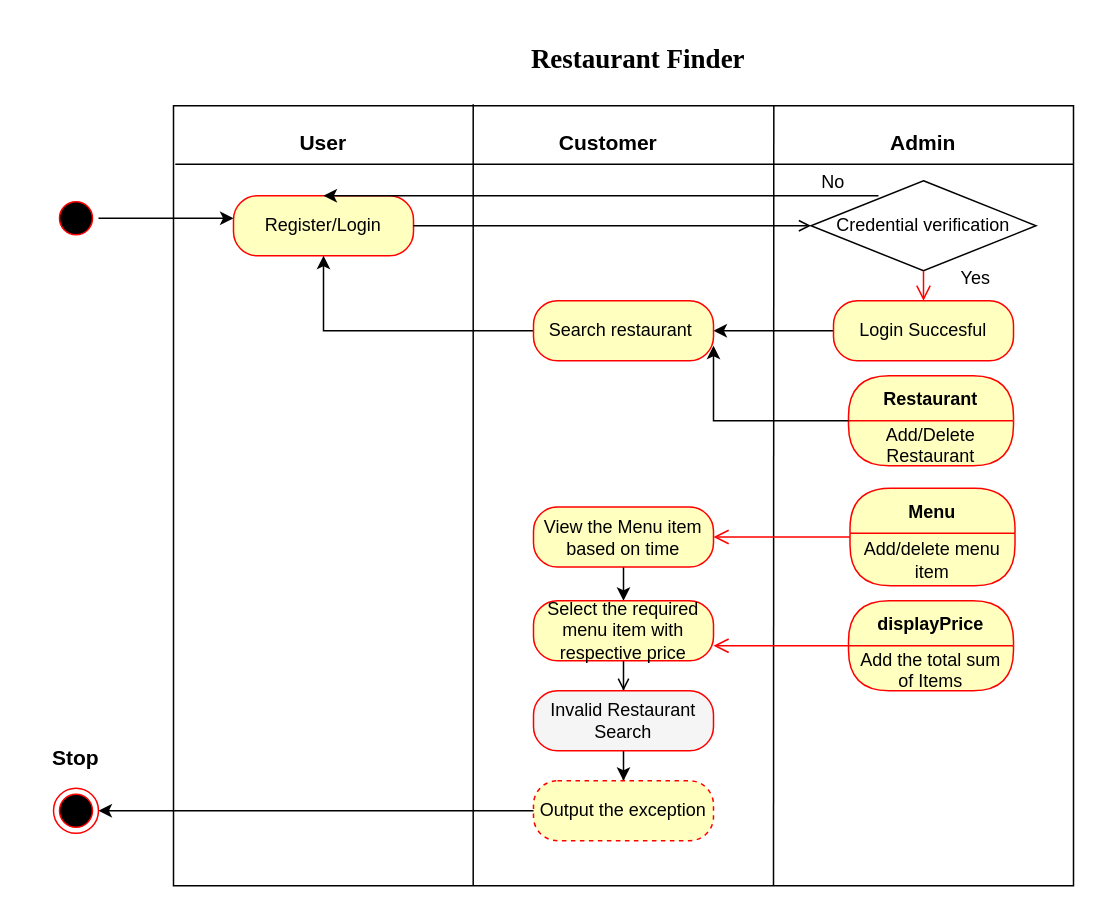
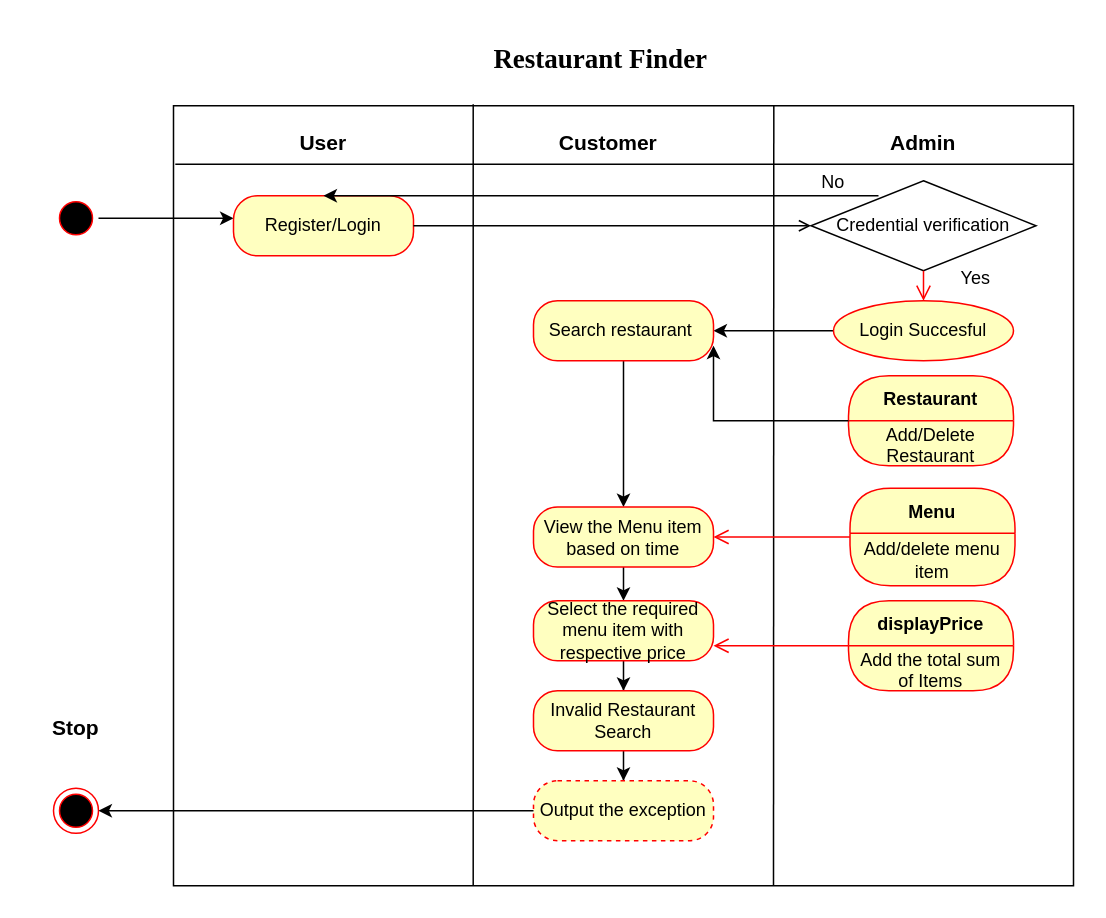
node "Restaurant Finder": moved (638, 53) -> (601, 53)
edge "Search restaurant" -> "Register/Login": now "Search restaurant" -> "View the Menu item based on time"
node "Login Succesful": shape rounded rectangle -> ellipse
edge "Select the required menu item with respective price" -> "Invalid Restaurant Search": arrowhead open -> classic
node "Invalid Restaurant Search": fillcolor #f5f5f5 -> #ffffc0
node "Stop": moved (76, 758) -> (76, 728)
